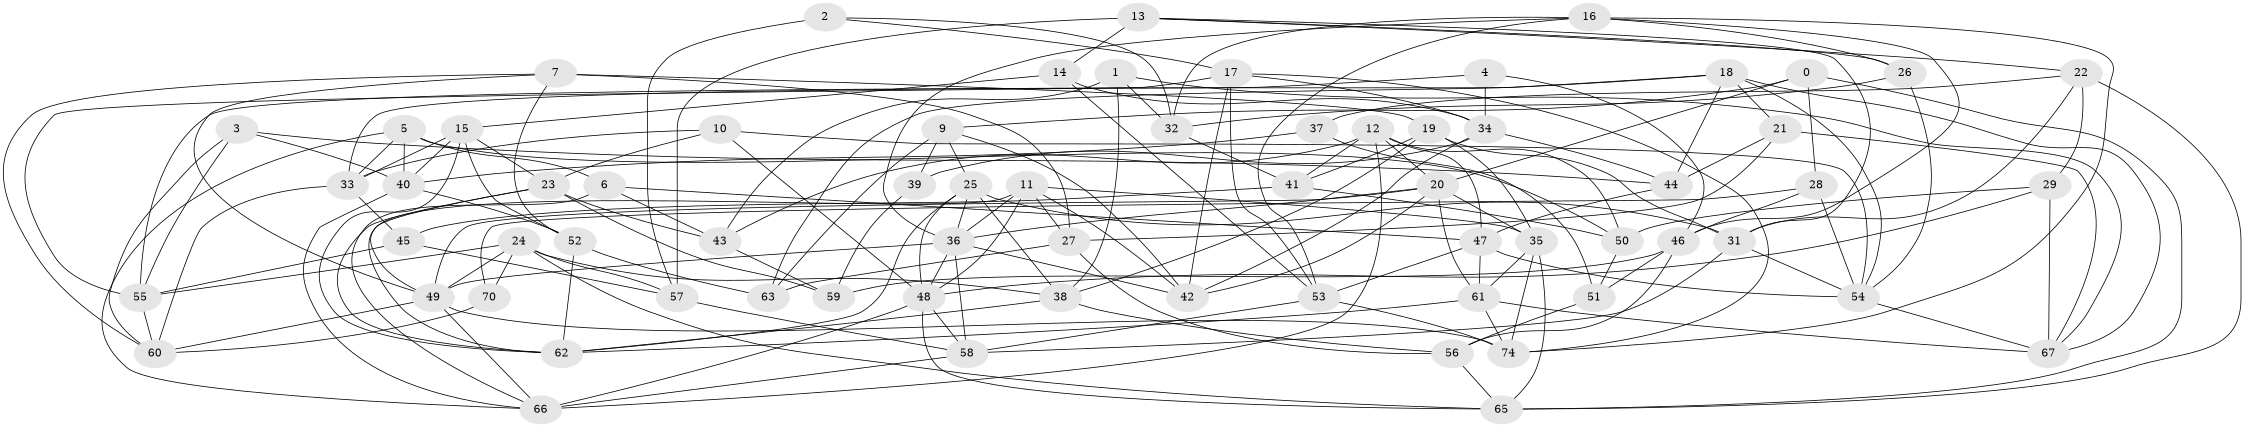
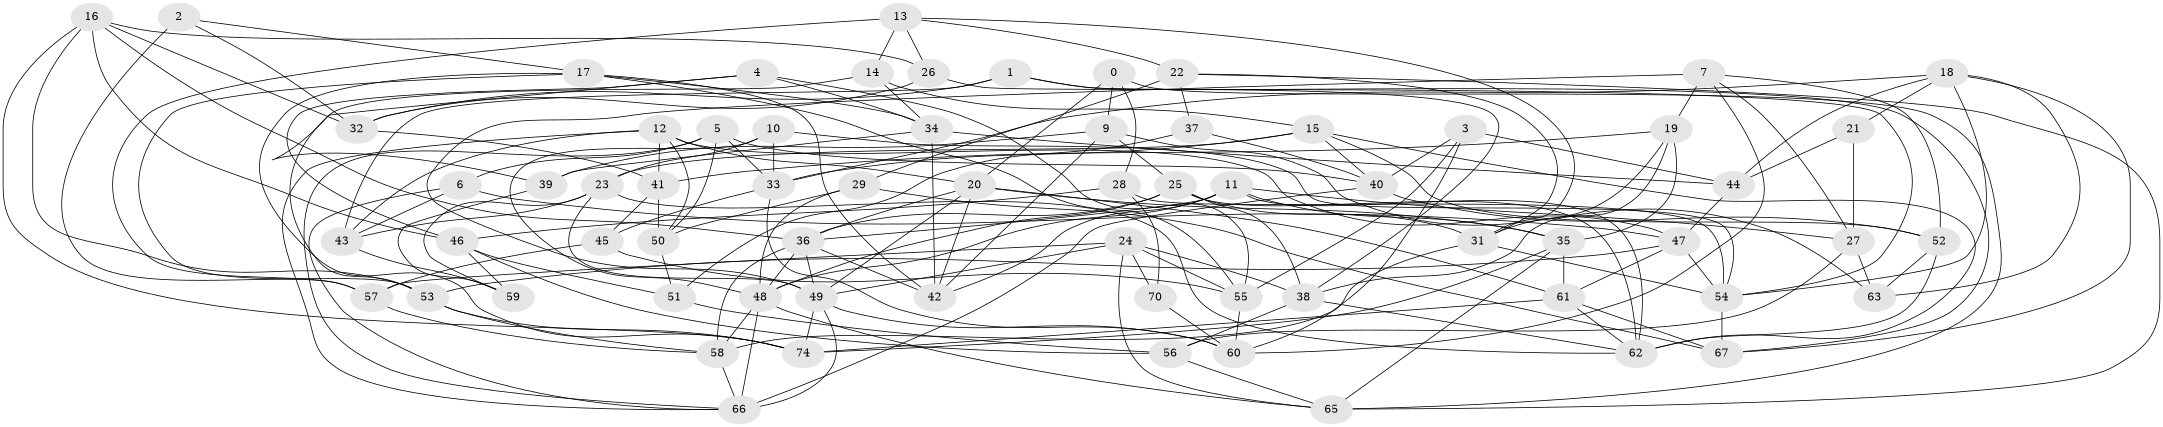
edge "4" -- "39": added
edge "21" -- "67": removed
